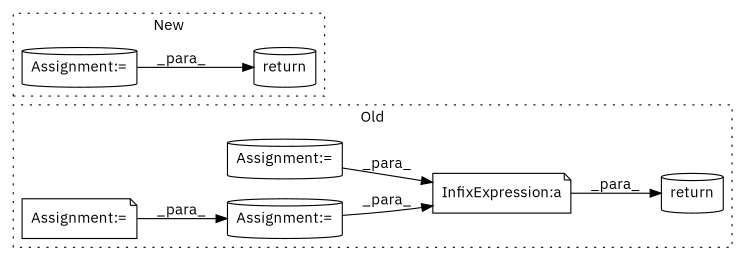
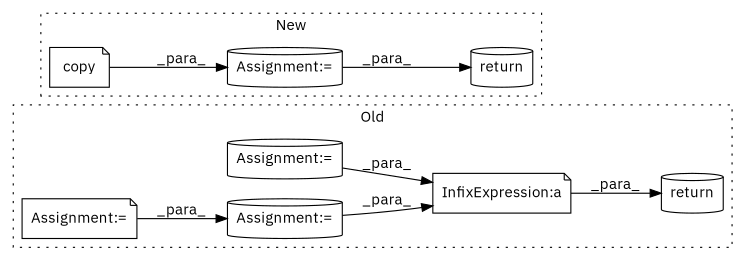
node "copy": added
